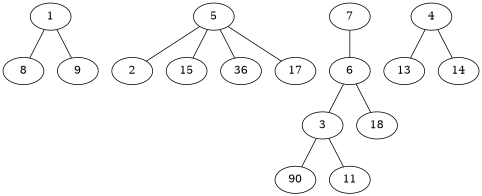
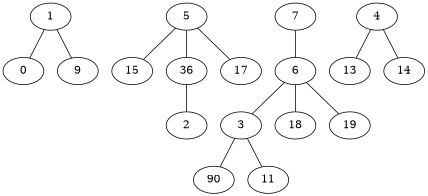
edge "5" -- "2": now "36" -- "2"
node "8": label "8" -> "0"
node "19": added
